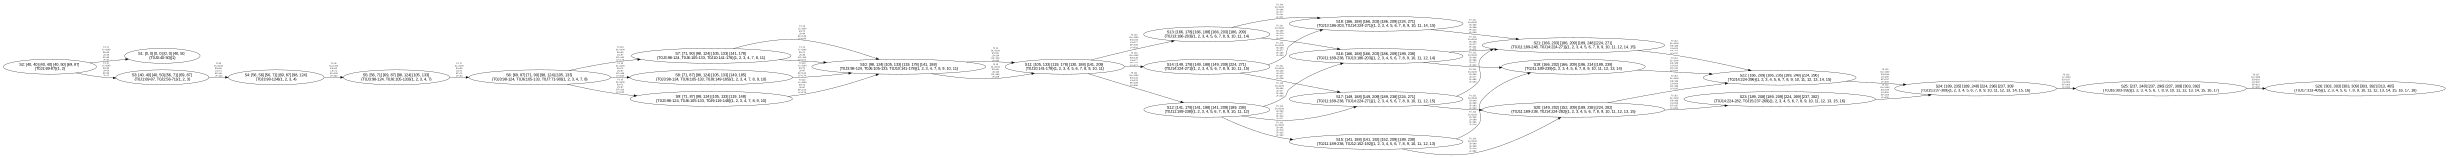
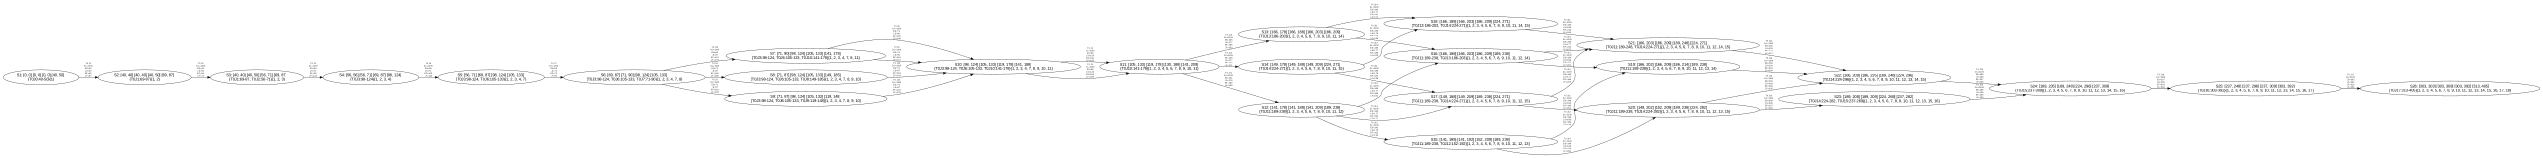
edge "S2: [40, 40] [40, 40] [40, 50] [69, 87] {T0J1:69-87}{1, 2}" -> "S1: [0, 0] [0, 0] [0, 0] [40, 50] {T0J0:40-50}{1}": reversed
